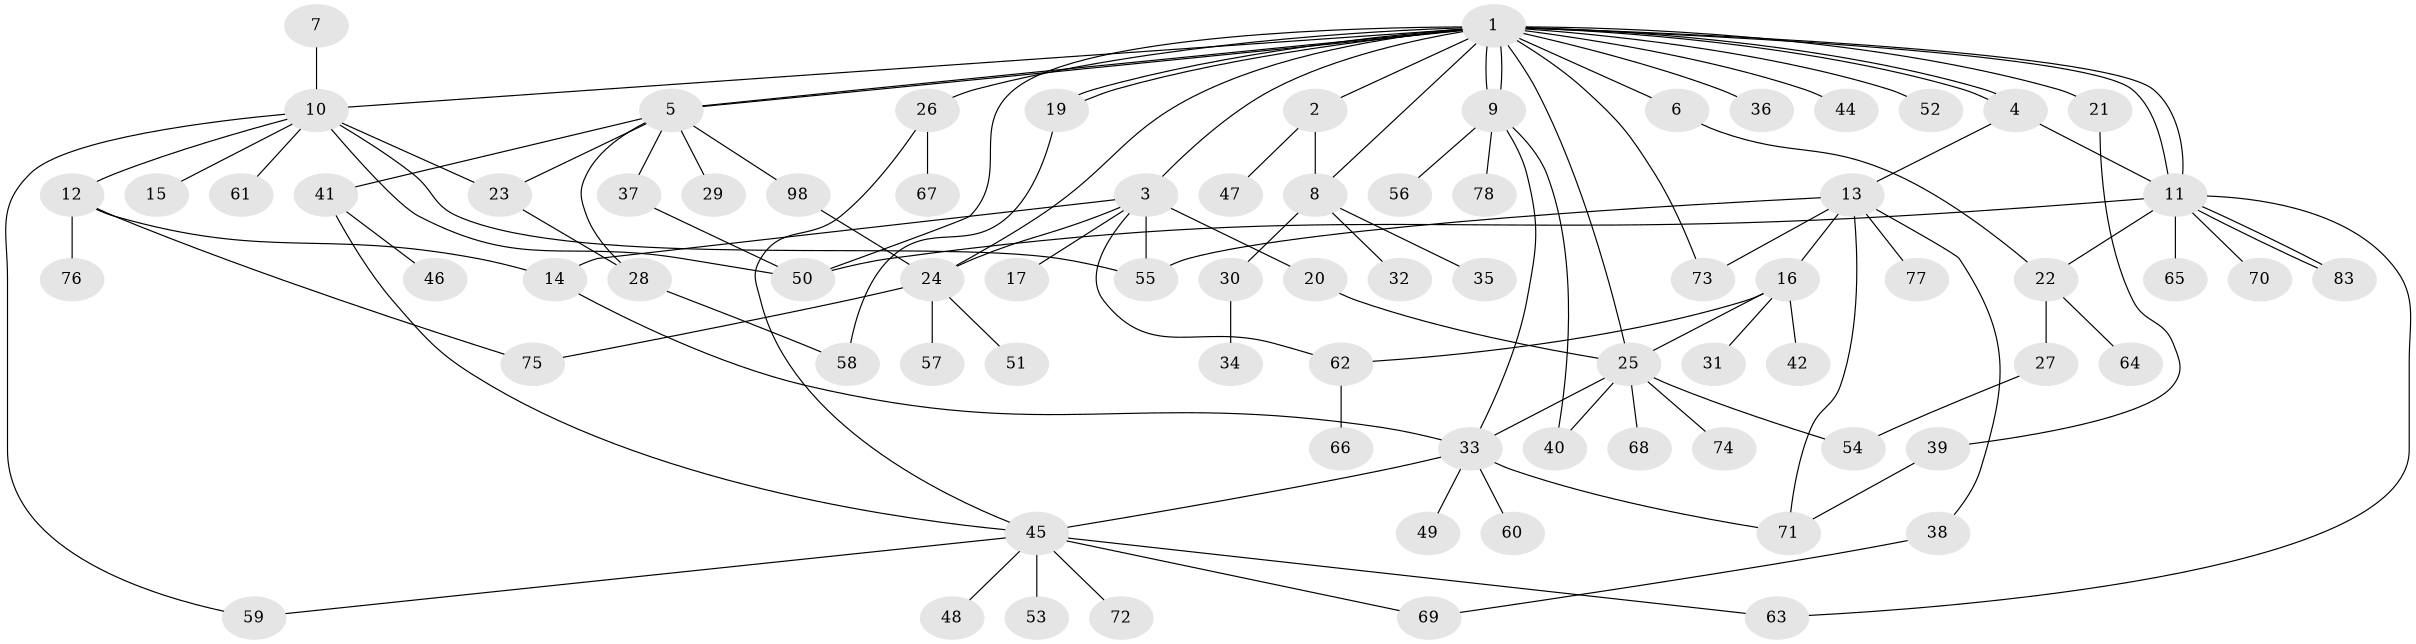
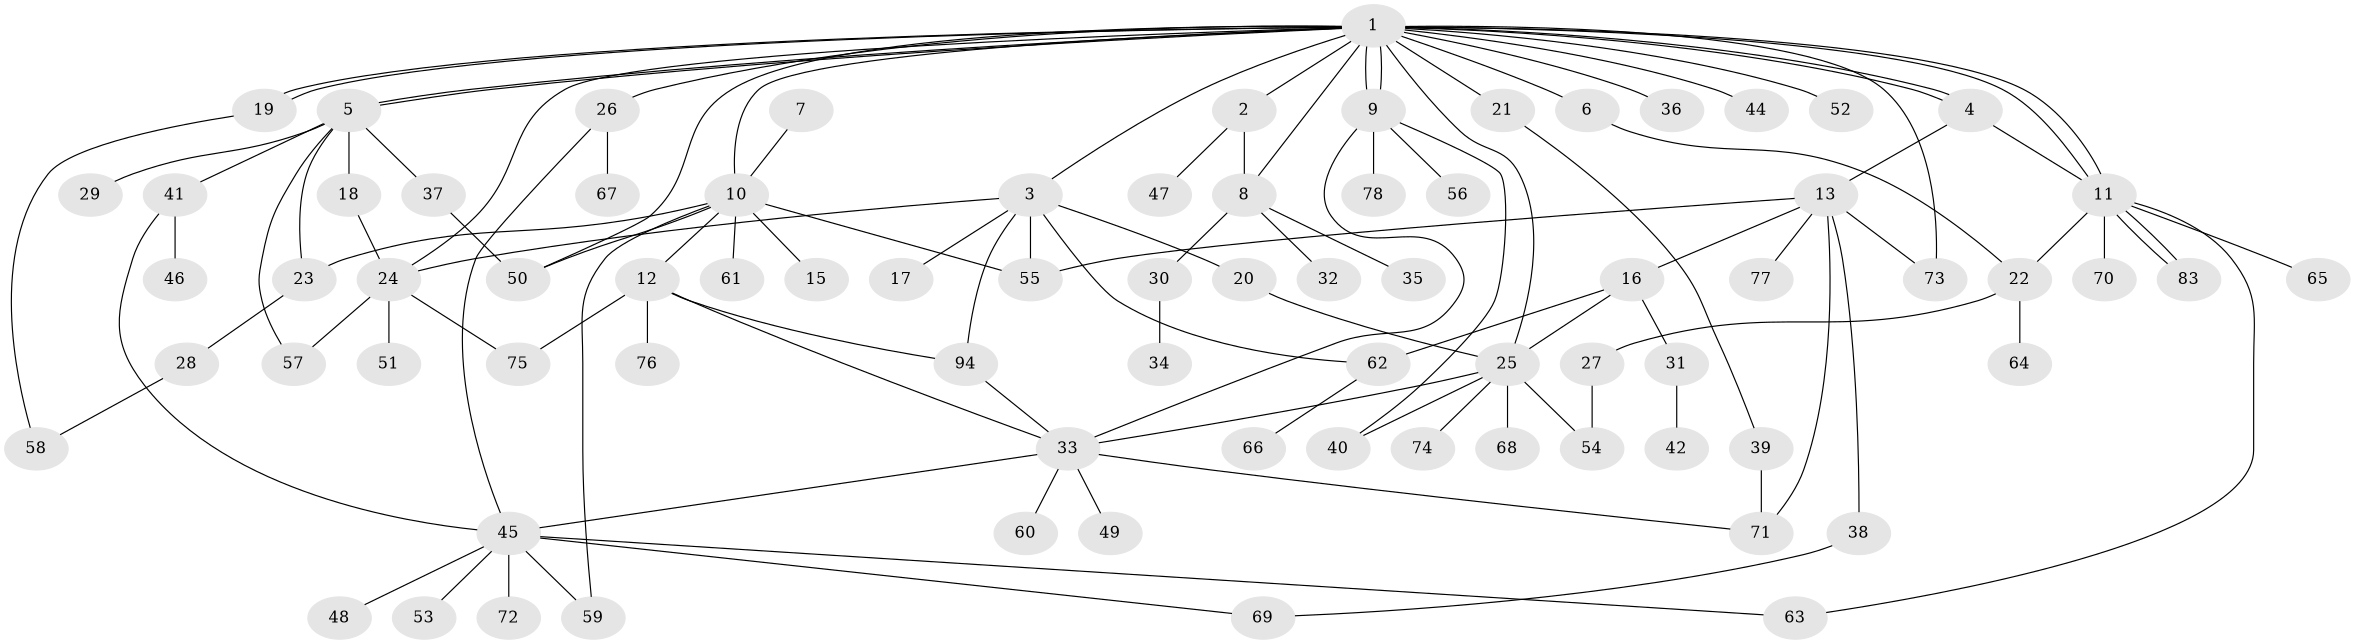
edge "5" -- "28": now "5" -- "57"
node "98": label "98" -> "18"
edge "11" -- "50": removed
node "14": label "14" -> "94"
edge "16" -- "42": now "31" -- "42"
edge "12" -- "33": added
